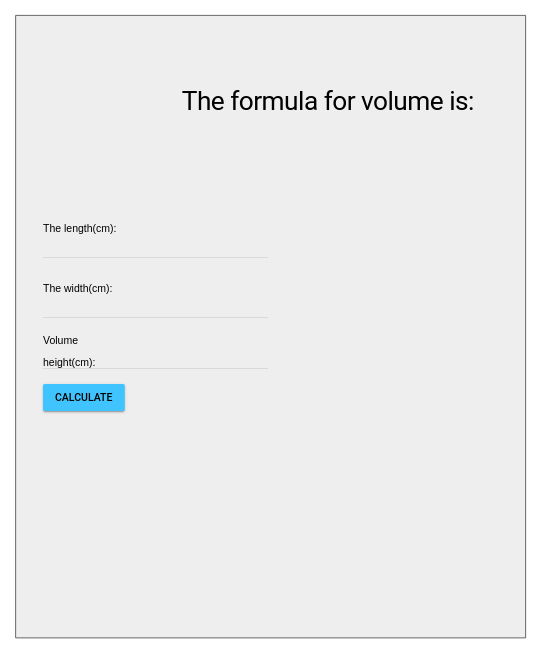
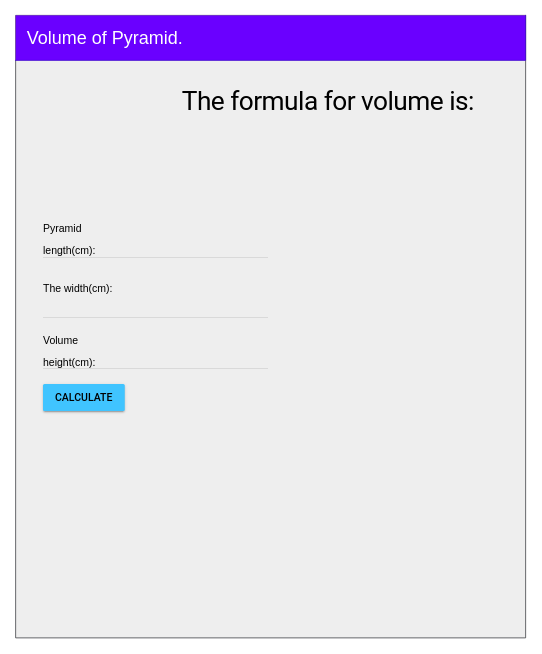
node "Volume of Pyramid.": added
node "The length(cm):": label "The length(cm):" -> "Pyramid length(cm):"
